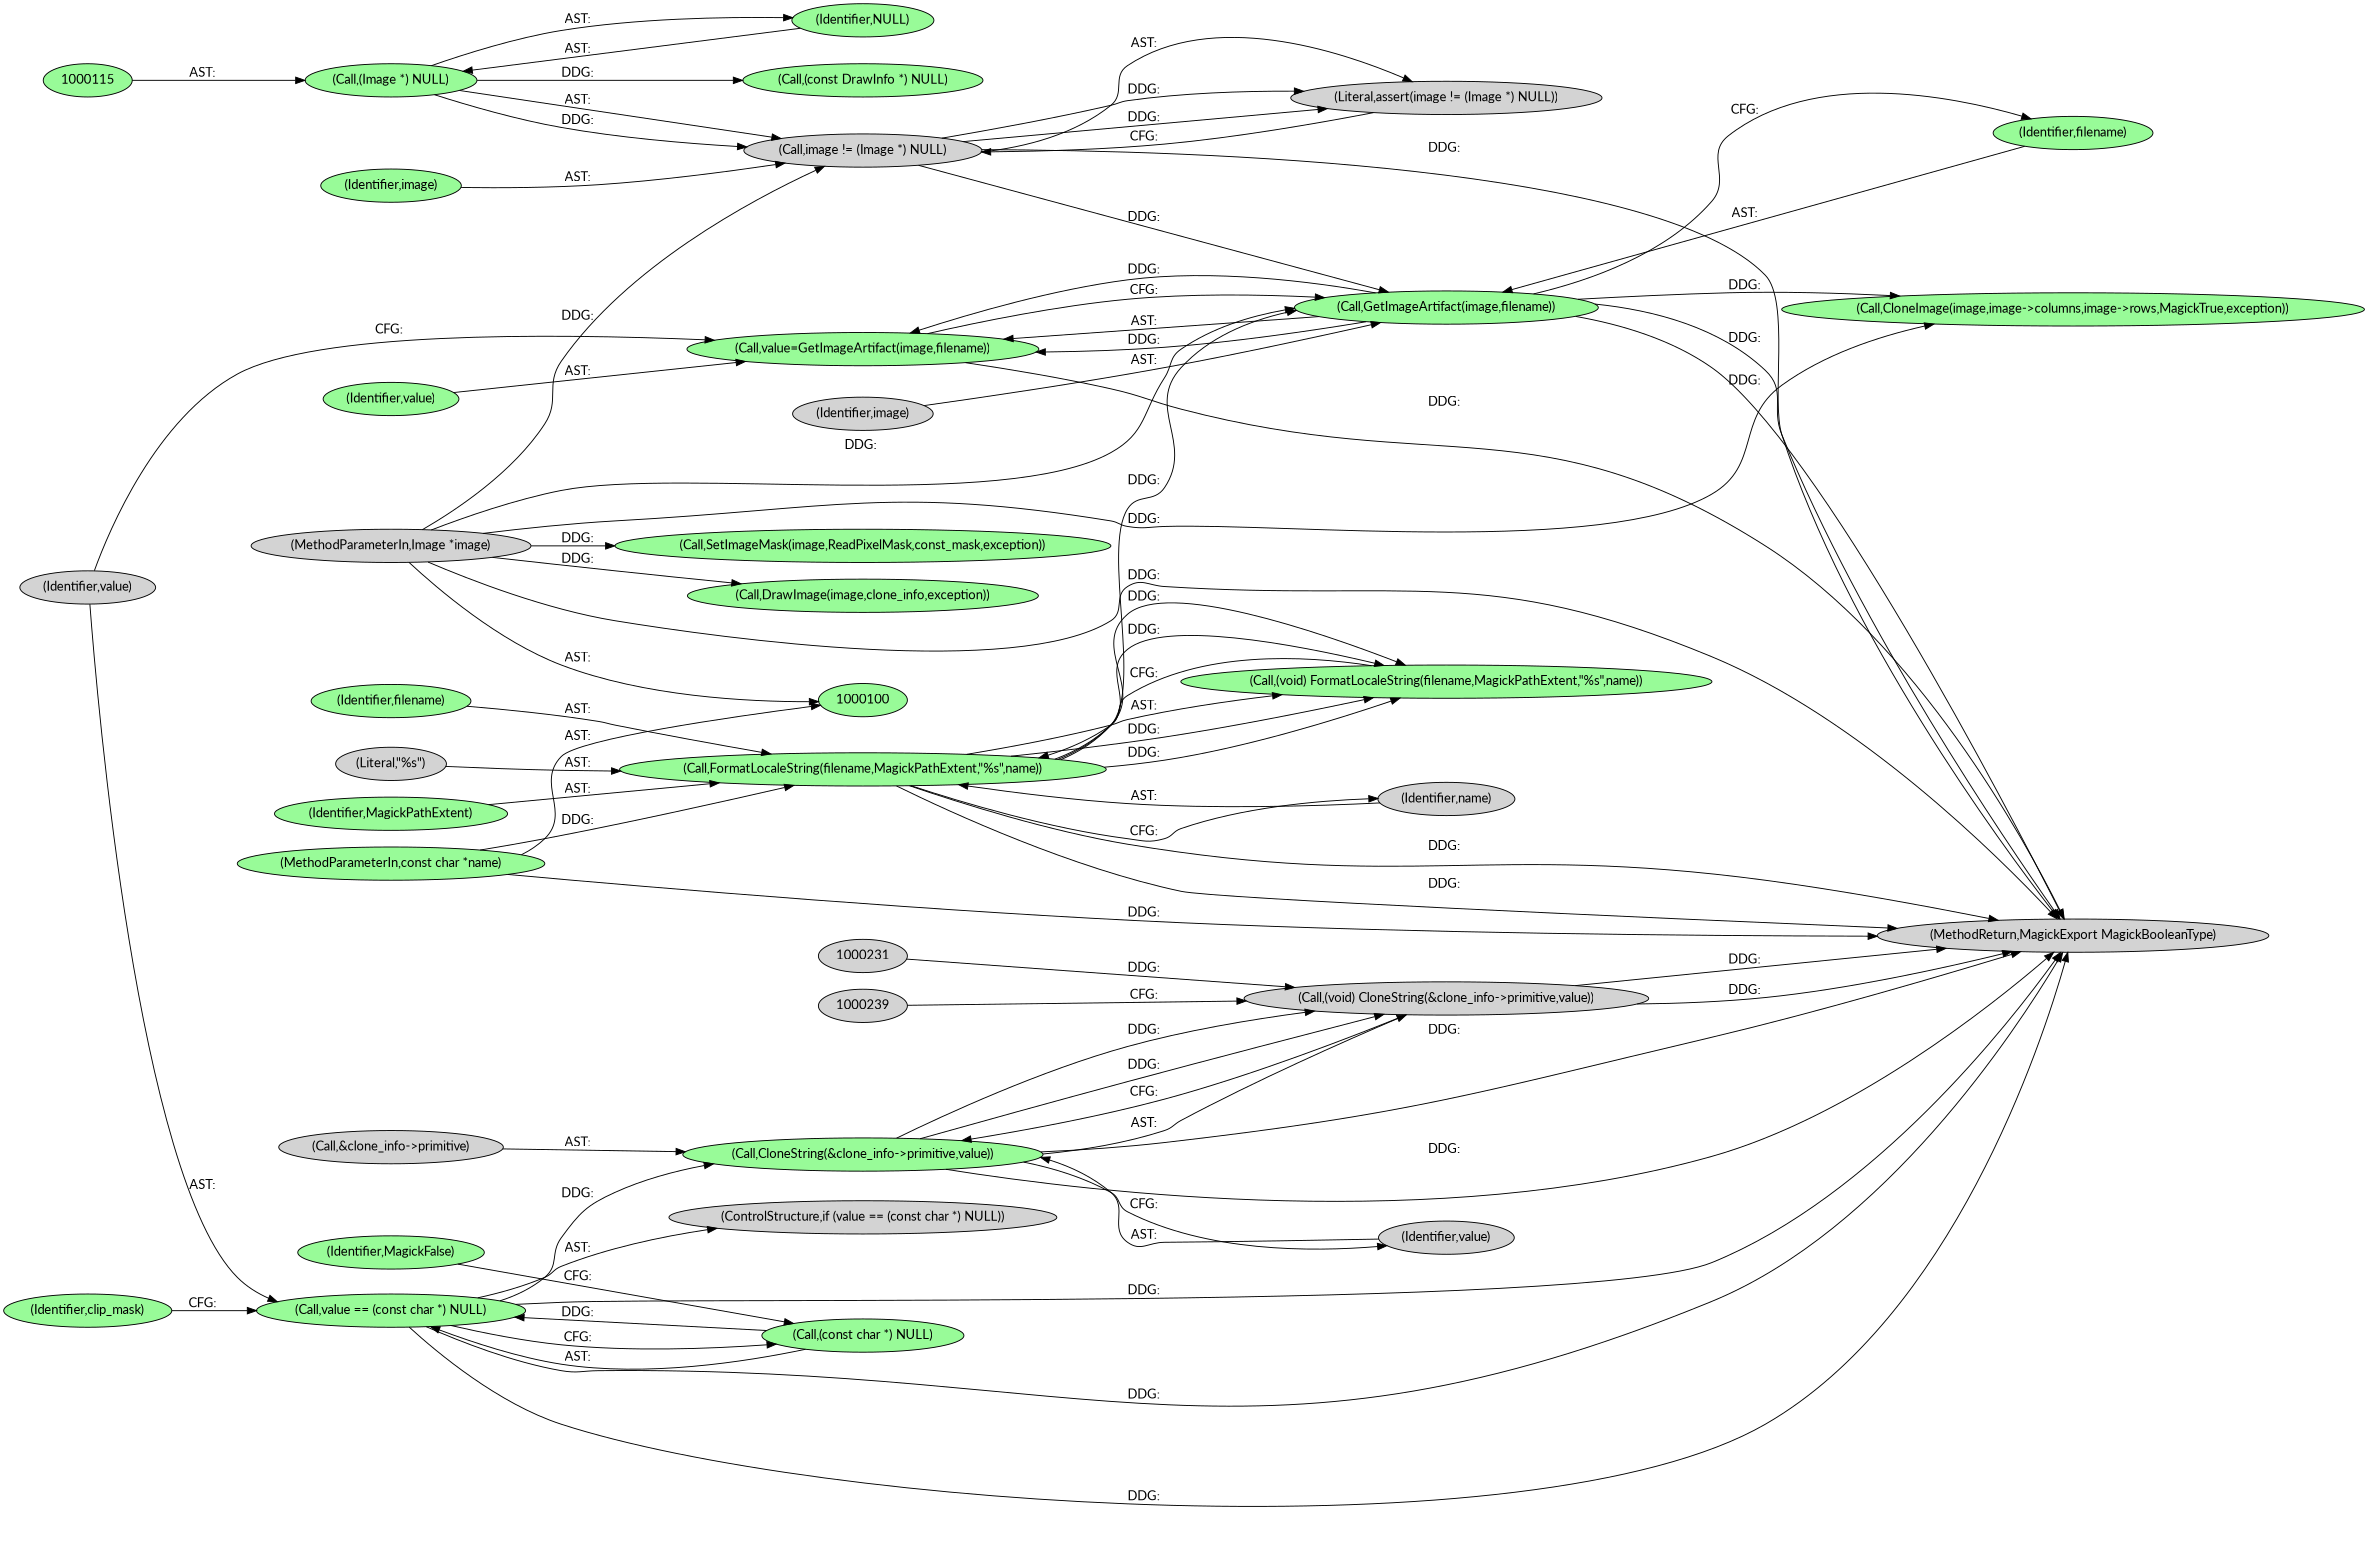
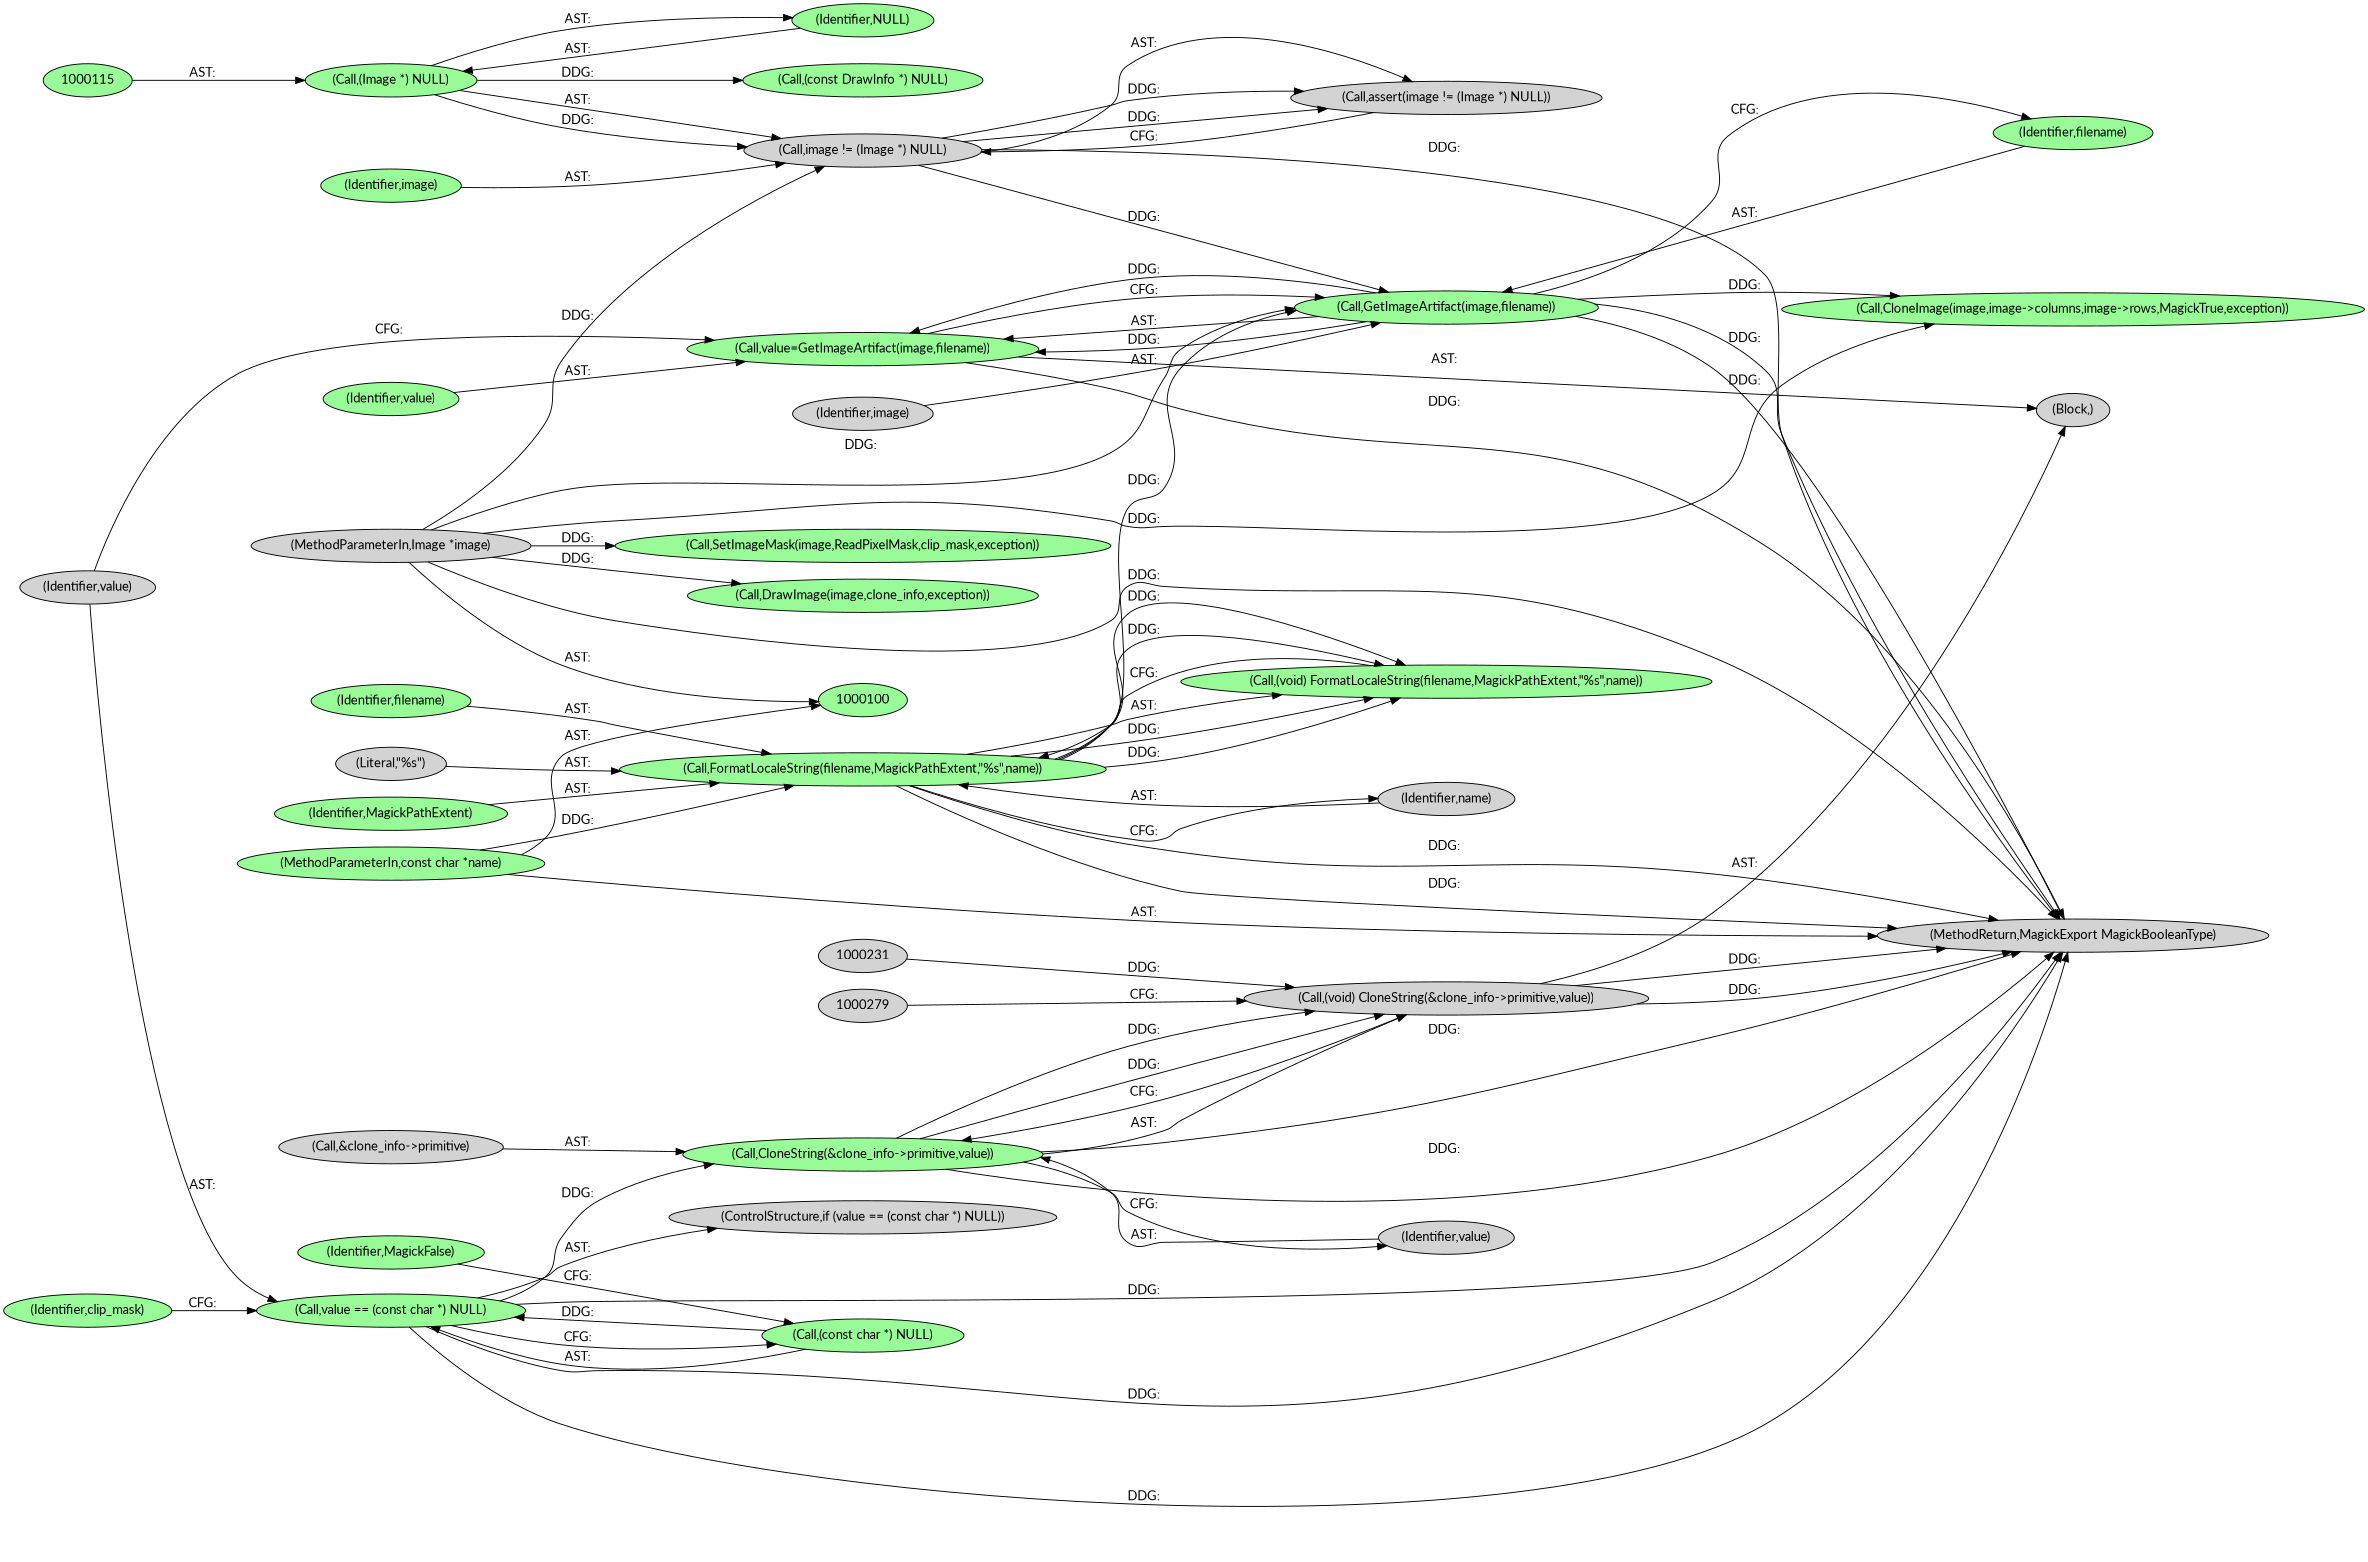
node "(Literal,assert(image != (Image *) NULL))": label "(Literal,assert(image != (Image *) NULL))" -> "(Call,assert(image != (Image *) NULL))"
node "(Block,)": added
node "(Call,SetImageMask(image,ReadPixelMask,const_mask,exception))": label "(Call,SetImageMask(image,ReadPixelMask,const_mask,exception))" -> "(Call,SetImageMask(image,ReadPixelMask,clip_mask,exception))"
edge "(MethodParameterIn,const char *name)" -> "(MethodReturn,MagickExport MagickBooleanType)": label "DDG: " -> "AST: "
node "1000239": label "1000239" -> "1000279"
